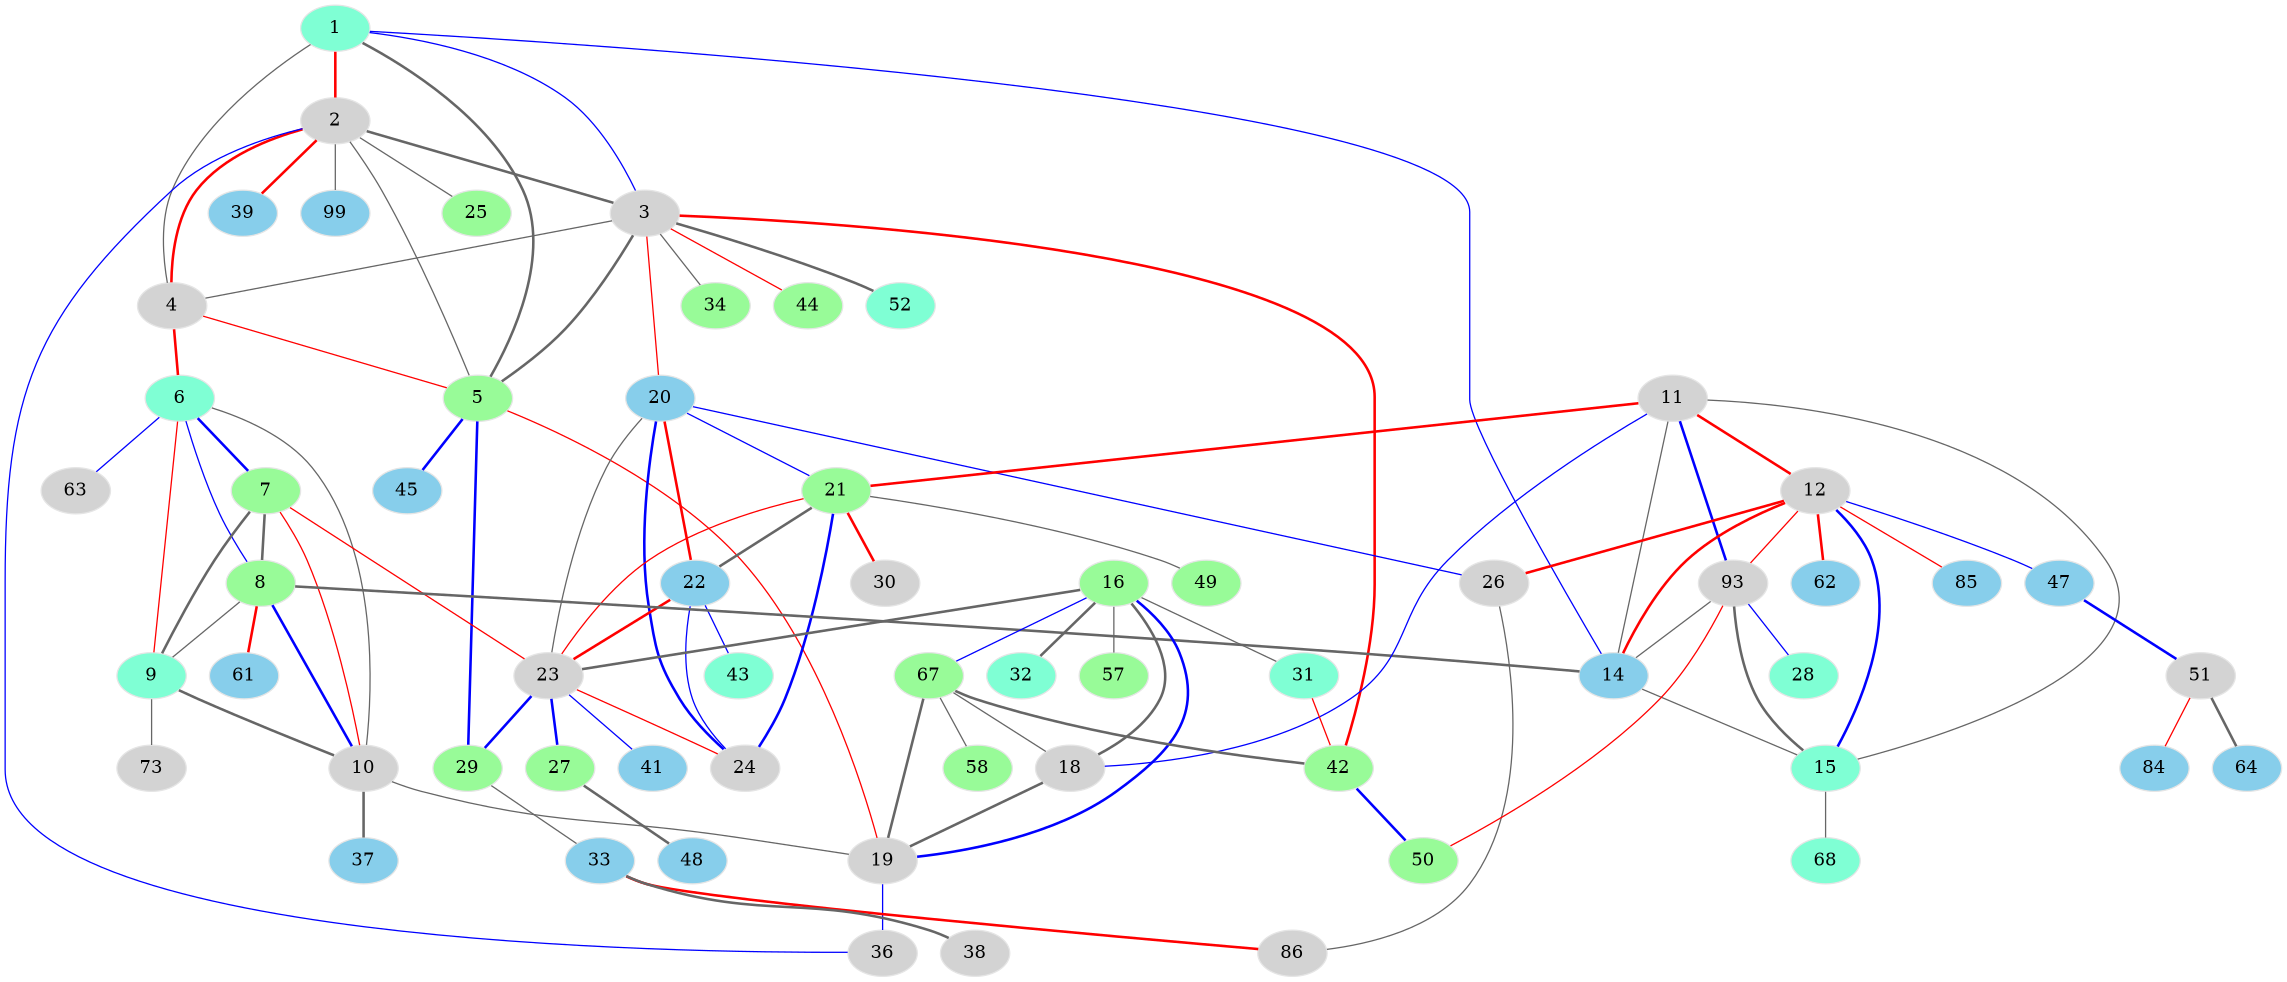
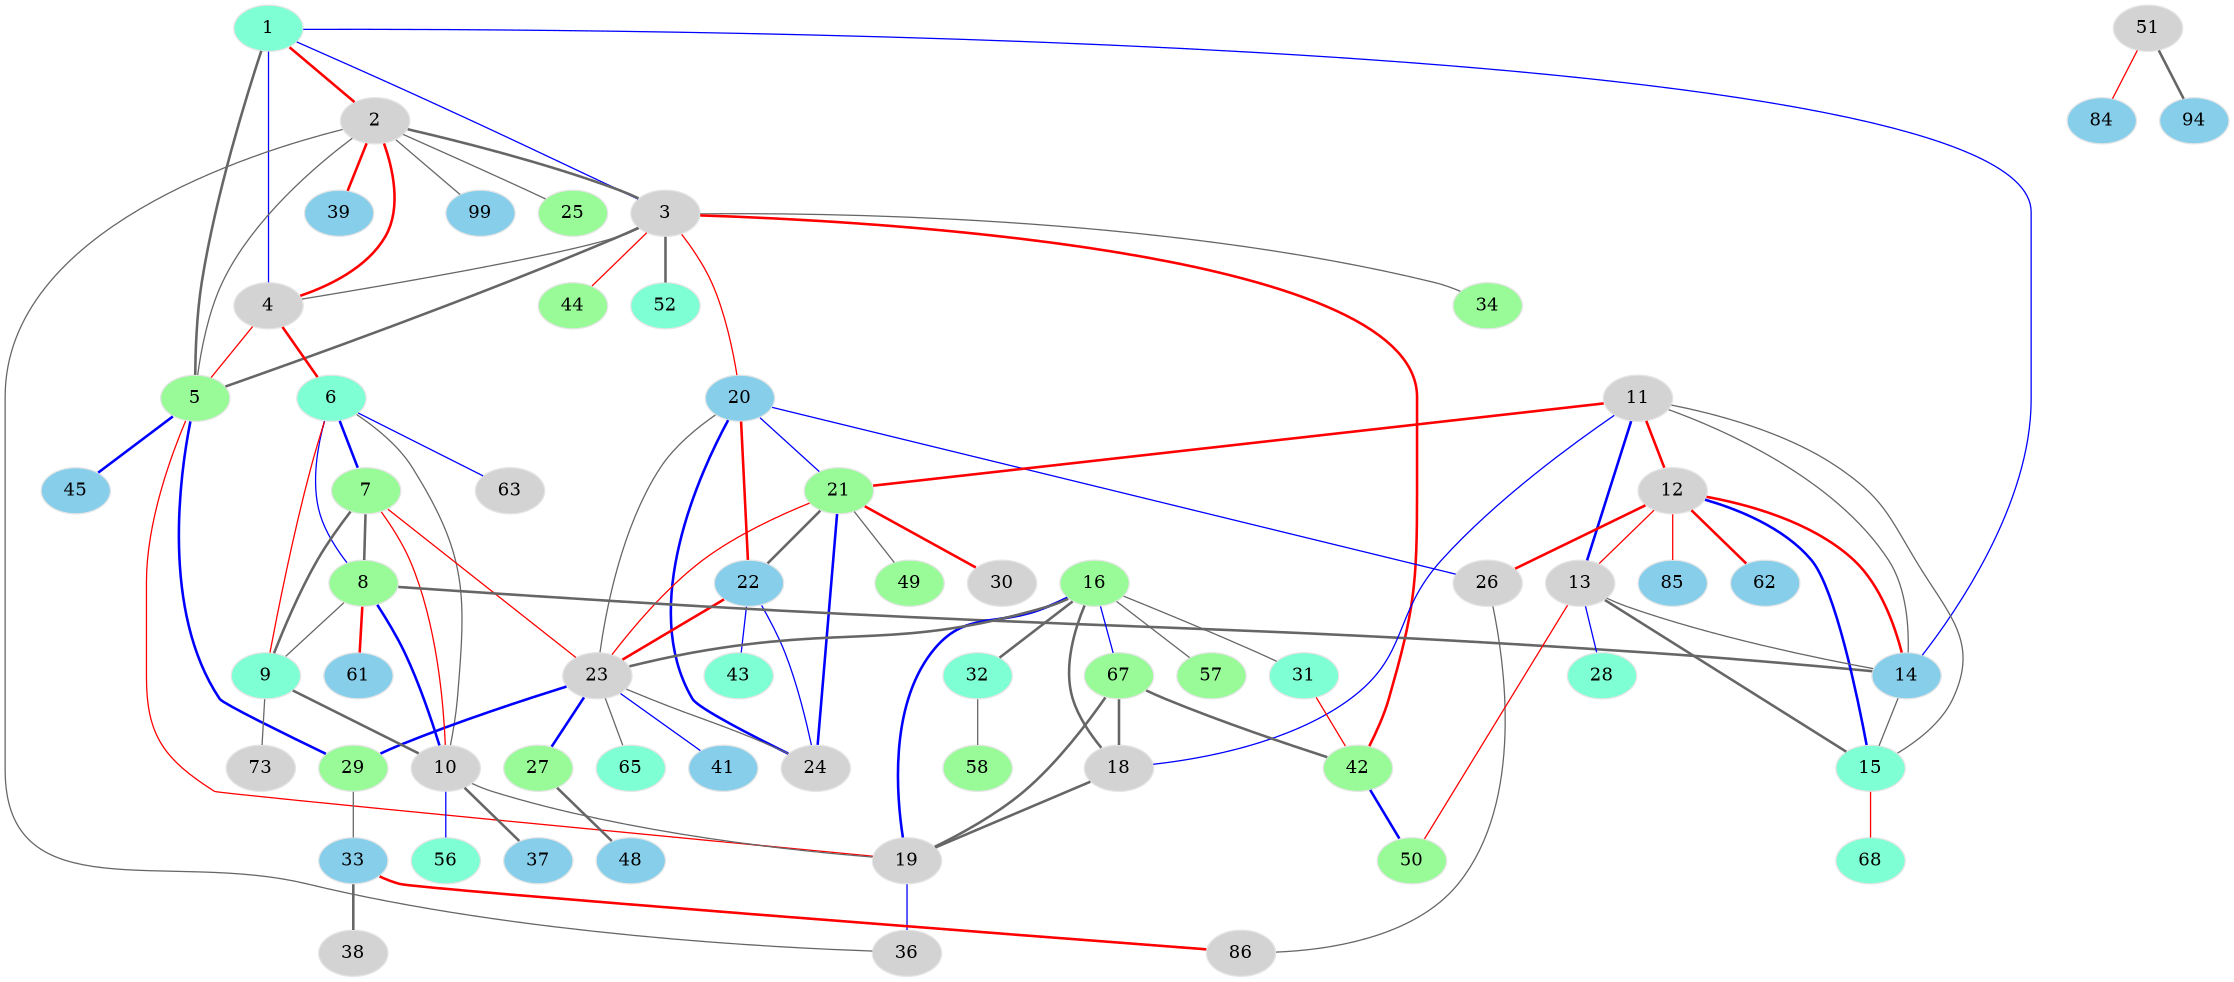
edge "1" -- "4": color gray40 -> blue
node "93": label "93" -> "13"
node "47": removed
edge "23" -- "24": color red -> gray40
edge "67" -- "58": now "32" -- "58"
edge "67" -- "18": style solid -> bold
node "65": added
node "64": label "64" -> "94"
edge "15" -- "68": color gray40 -> red
edge "2" -- "36": color blue -> gray40
node "56": added
